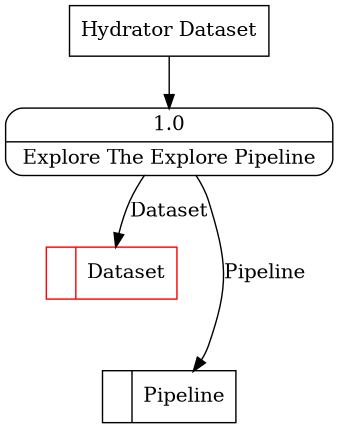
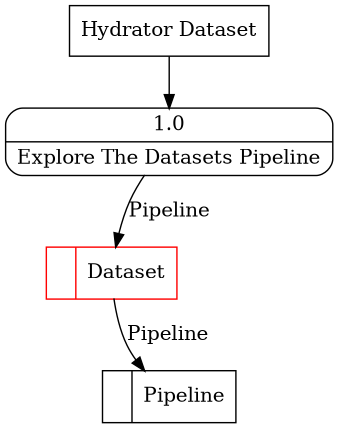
node "1.0": text "Explore The Explore Pipeline" -> "Explore The Datasets Pipeline"
edge "1.0" -> "Dataset": label "Dataset" -> "Pipeline"
edge "1.0" -> "Pipeline": now "Dataset" -> "Pipeline"
